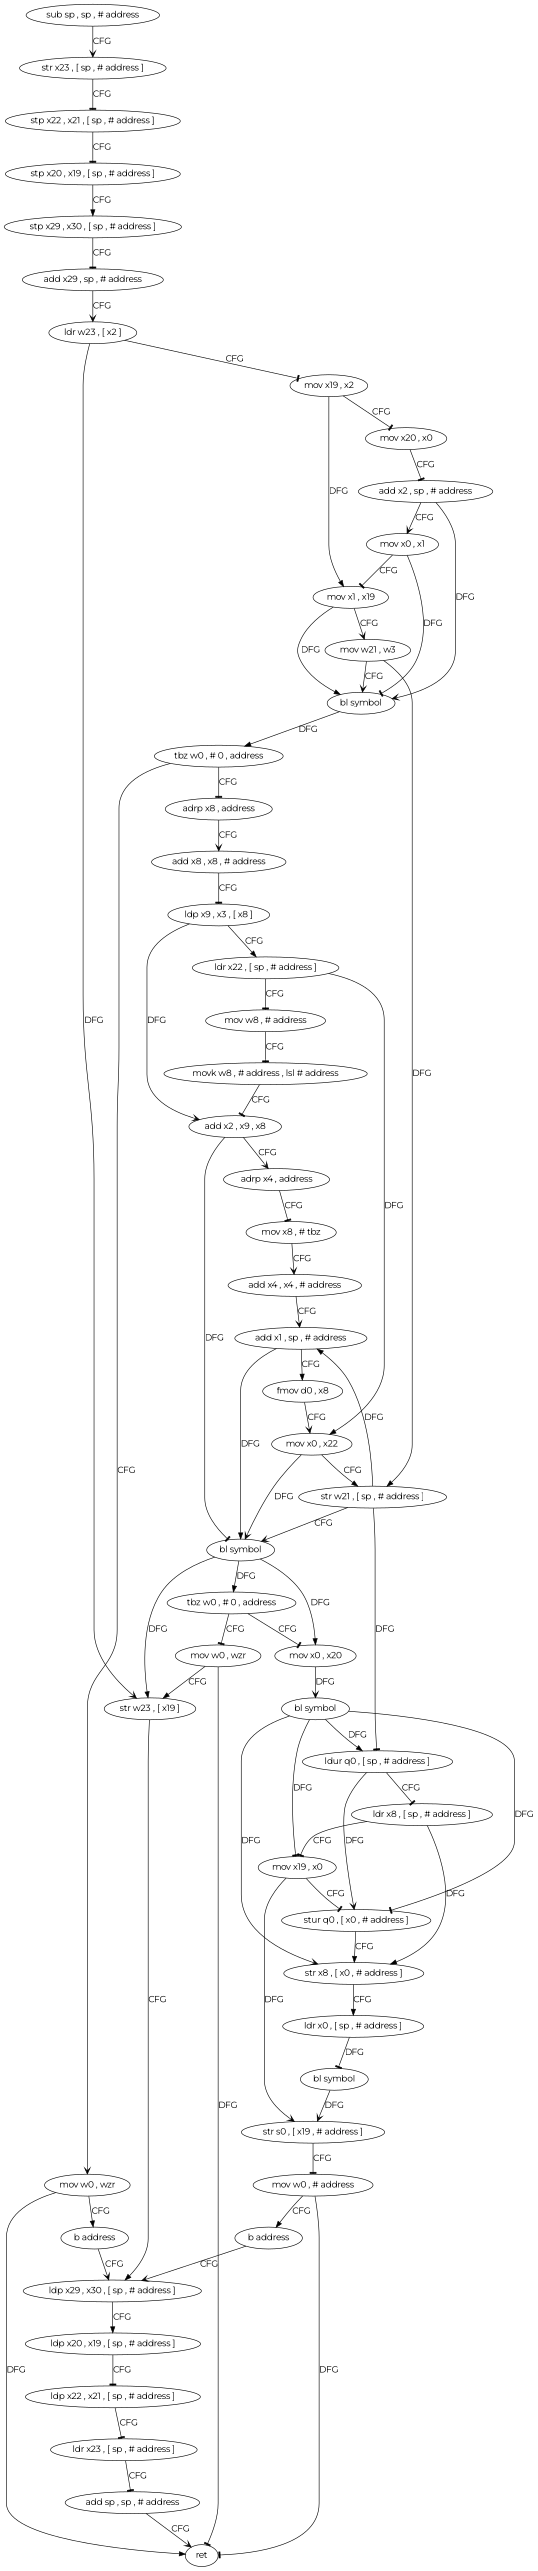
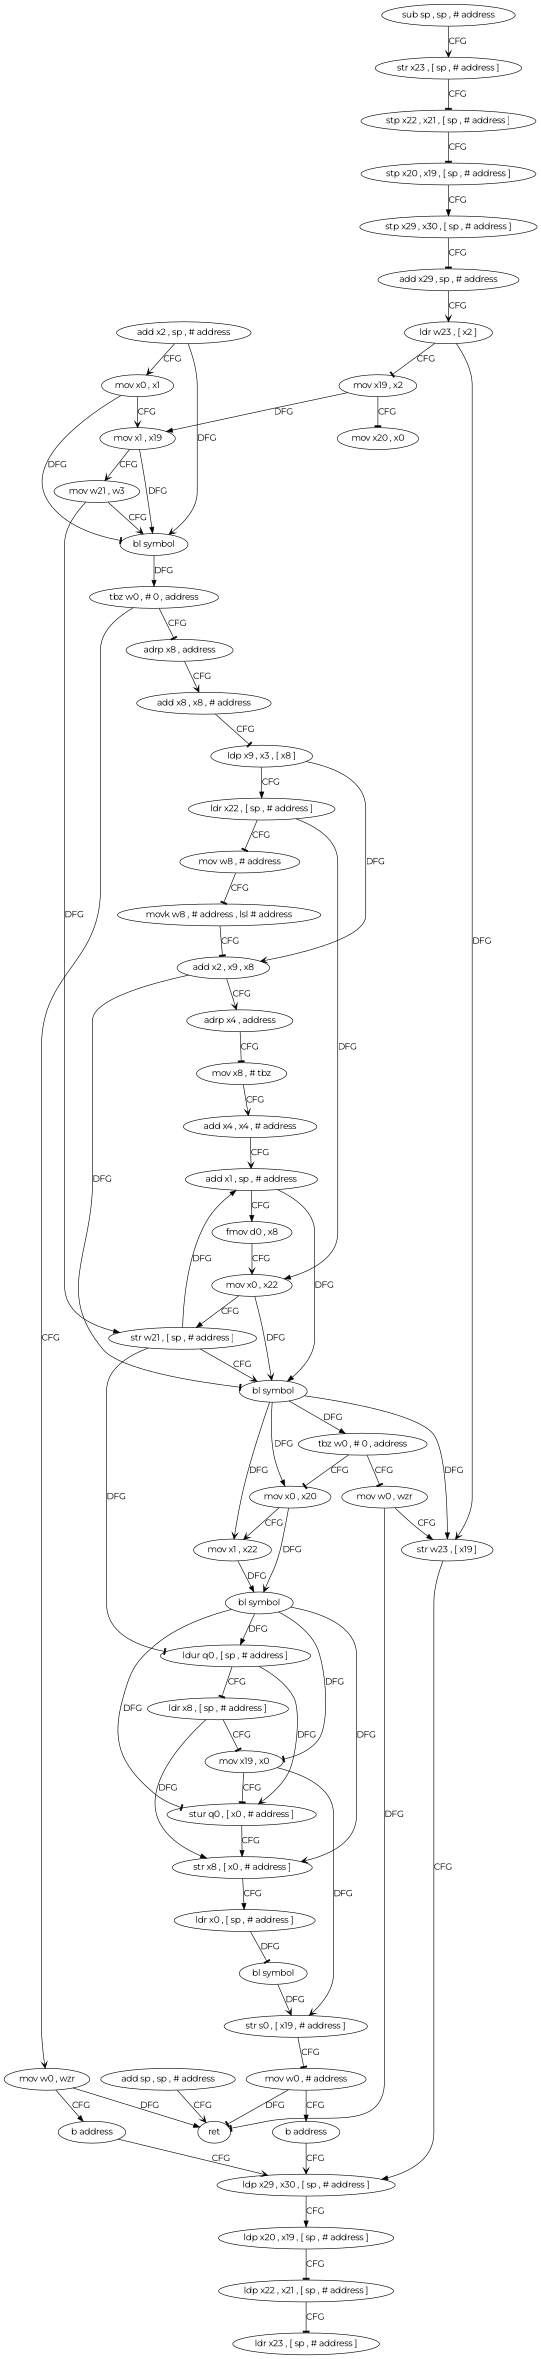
edge "mov x20 , x0" -> "add x2 , sp , # address": removed, label "CFG"
edge "mov x0 , x1" -> "mov x1 , x19": arrowhead tee -> vee
node "mov x1 , x22": added
edge "ldr x23 , [ sp , # address ]" -> "add sp , sp , # address": removed, label "CFG"
